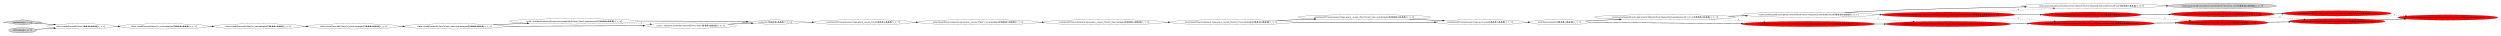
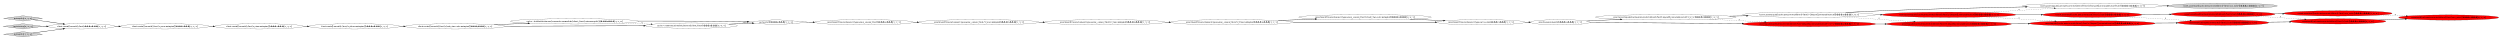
node "testStartup['0', '0', '1']": shape ellipse -> diamond
node "testDepth1['1', '0', '0']": added
